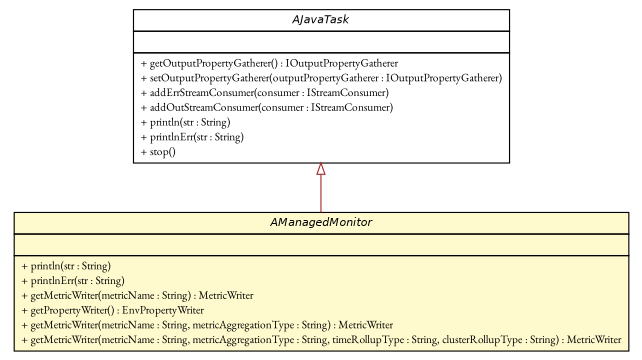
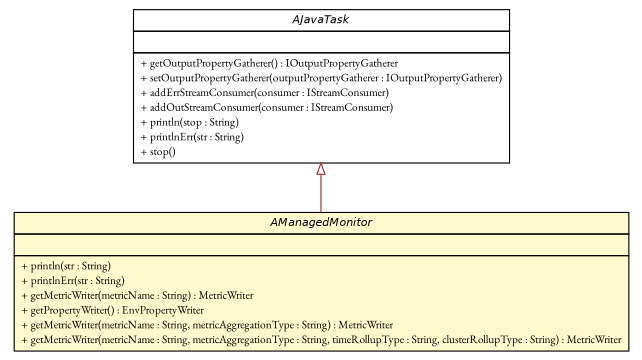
node "AJavaTask": text "+ println(str : String)" -> "+ println(stop : String)"
